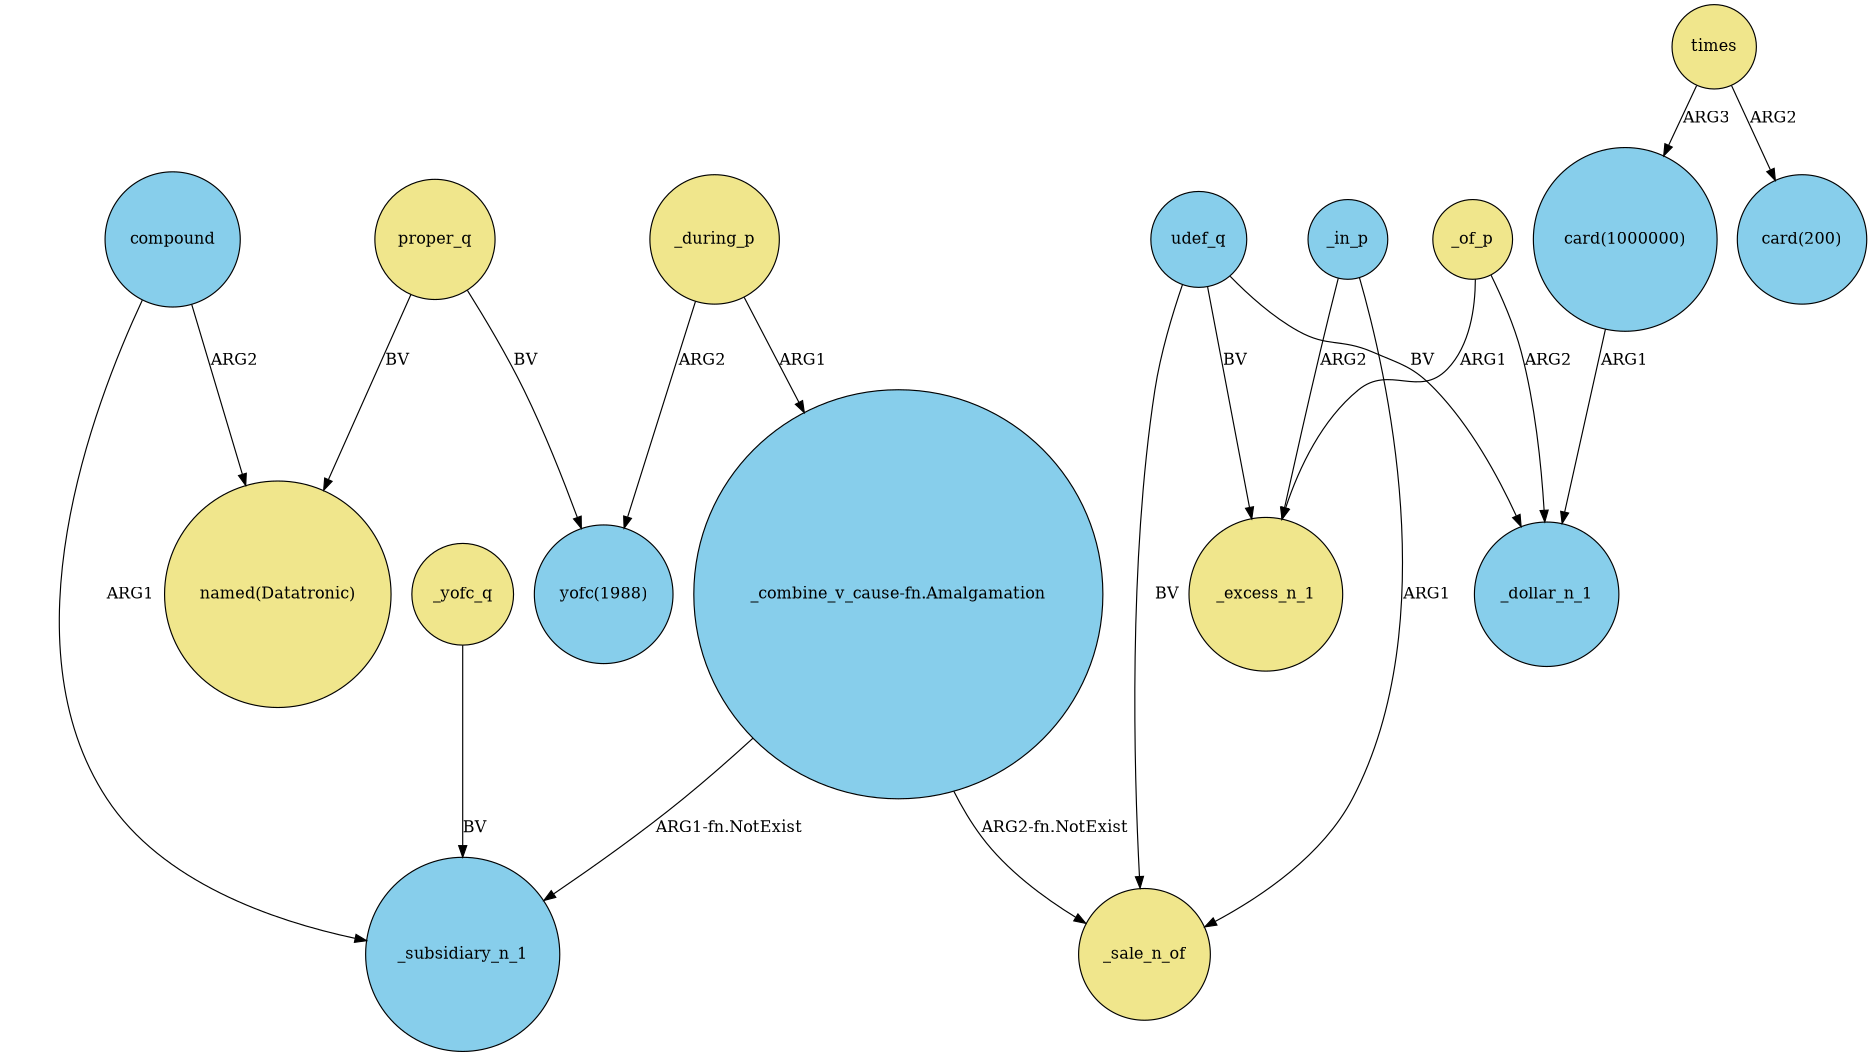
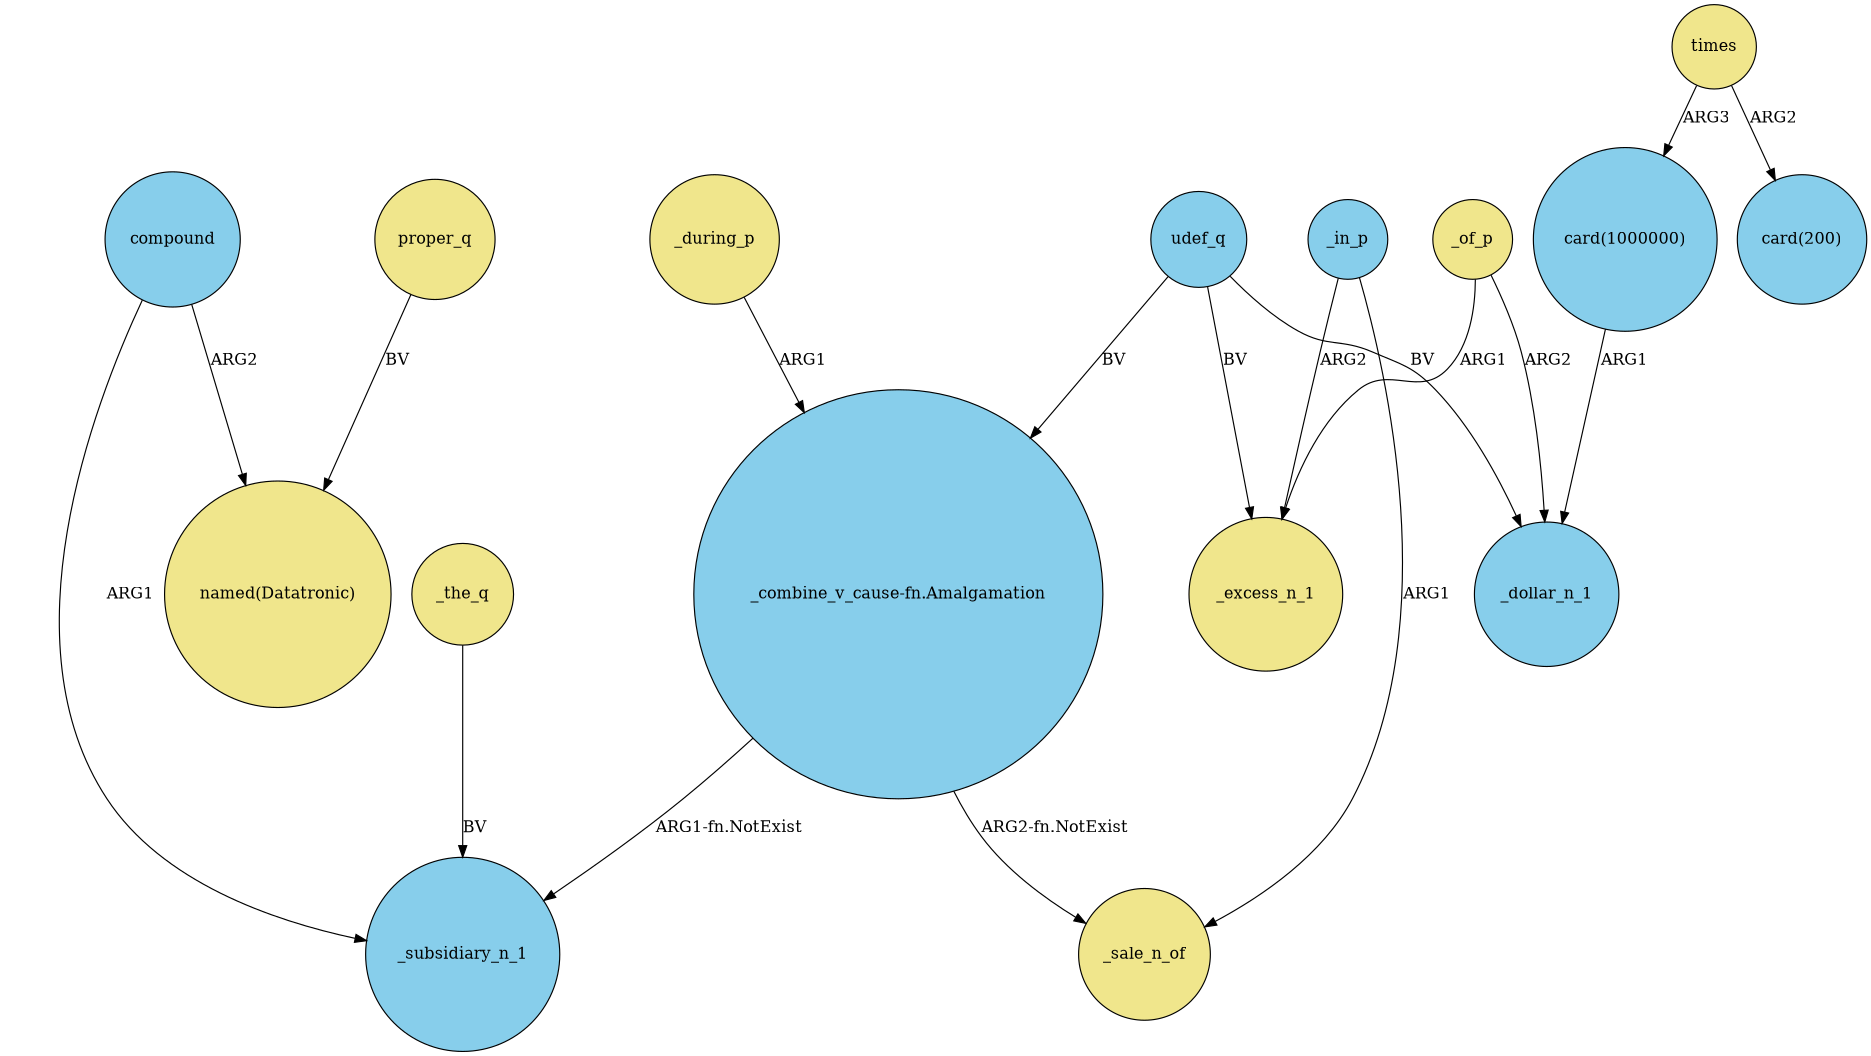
edge "udef_q" -> "_sale_n_of": now "udef_q" -> "_combine_v_cause-fn.Amalgamation"
node "_yofc_q": label "_yofc_q" -> "_the_q"
node "yofc(1988)": removed
